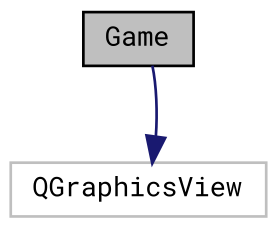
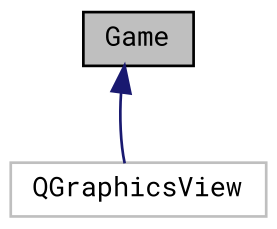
edge "Game" -> "QGraphicsView": reversed
